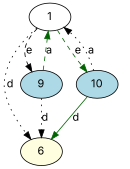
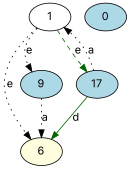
node "0": added
edge "1" -> "9": style dashed -> dotted
edge "9" -> "1": removed, label "a"
edge "1" -> "6": label "d" -> "e"
node "10": label "10" -> "17"
edge "9" -> "6": label "d" -> "a"
